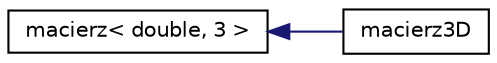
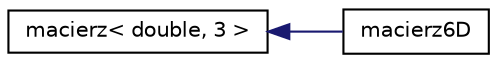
node "macierz3D": label "macierz3D" -> "macierz6D"
